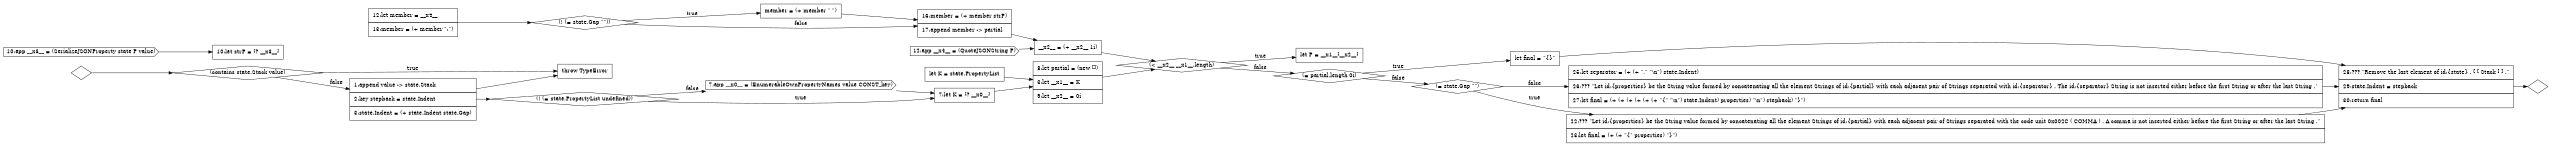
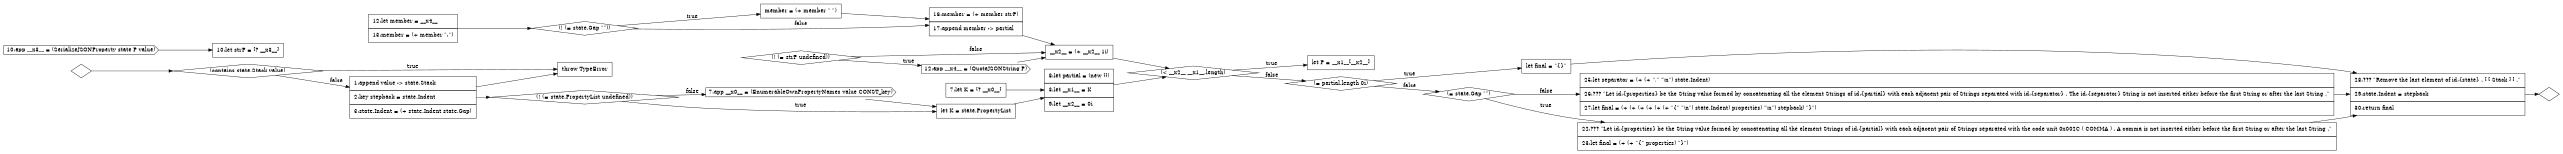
node "(! (= strP undefined))": added
edge "7:app __x0__ = (EnumerableOwnPropertyNames value CONST_key)" -> "7:let K = [? __x0__]": now "7:app __x0__ = (EnumerableOwnPropertyNames value CONST_key)" -> "let K = state.PropertyList"
edge "(! (= state.PropertyList undefined))" -> "7:let K = [? __x0__]": now "(! (= state.PropertyList undefined))" -> "let K = state.PropertyList"
